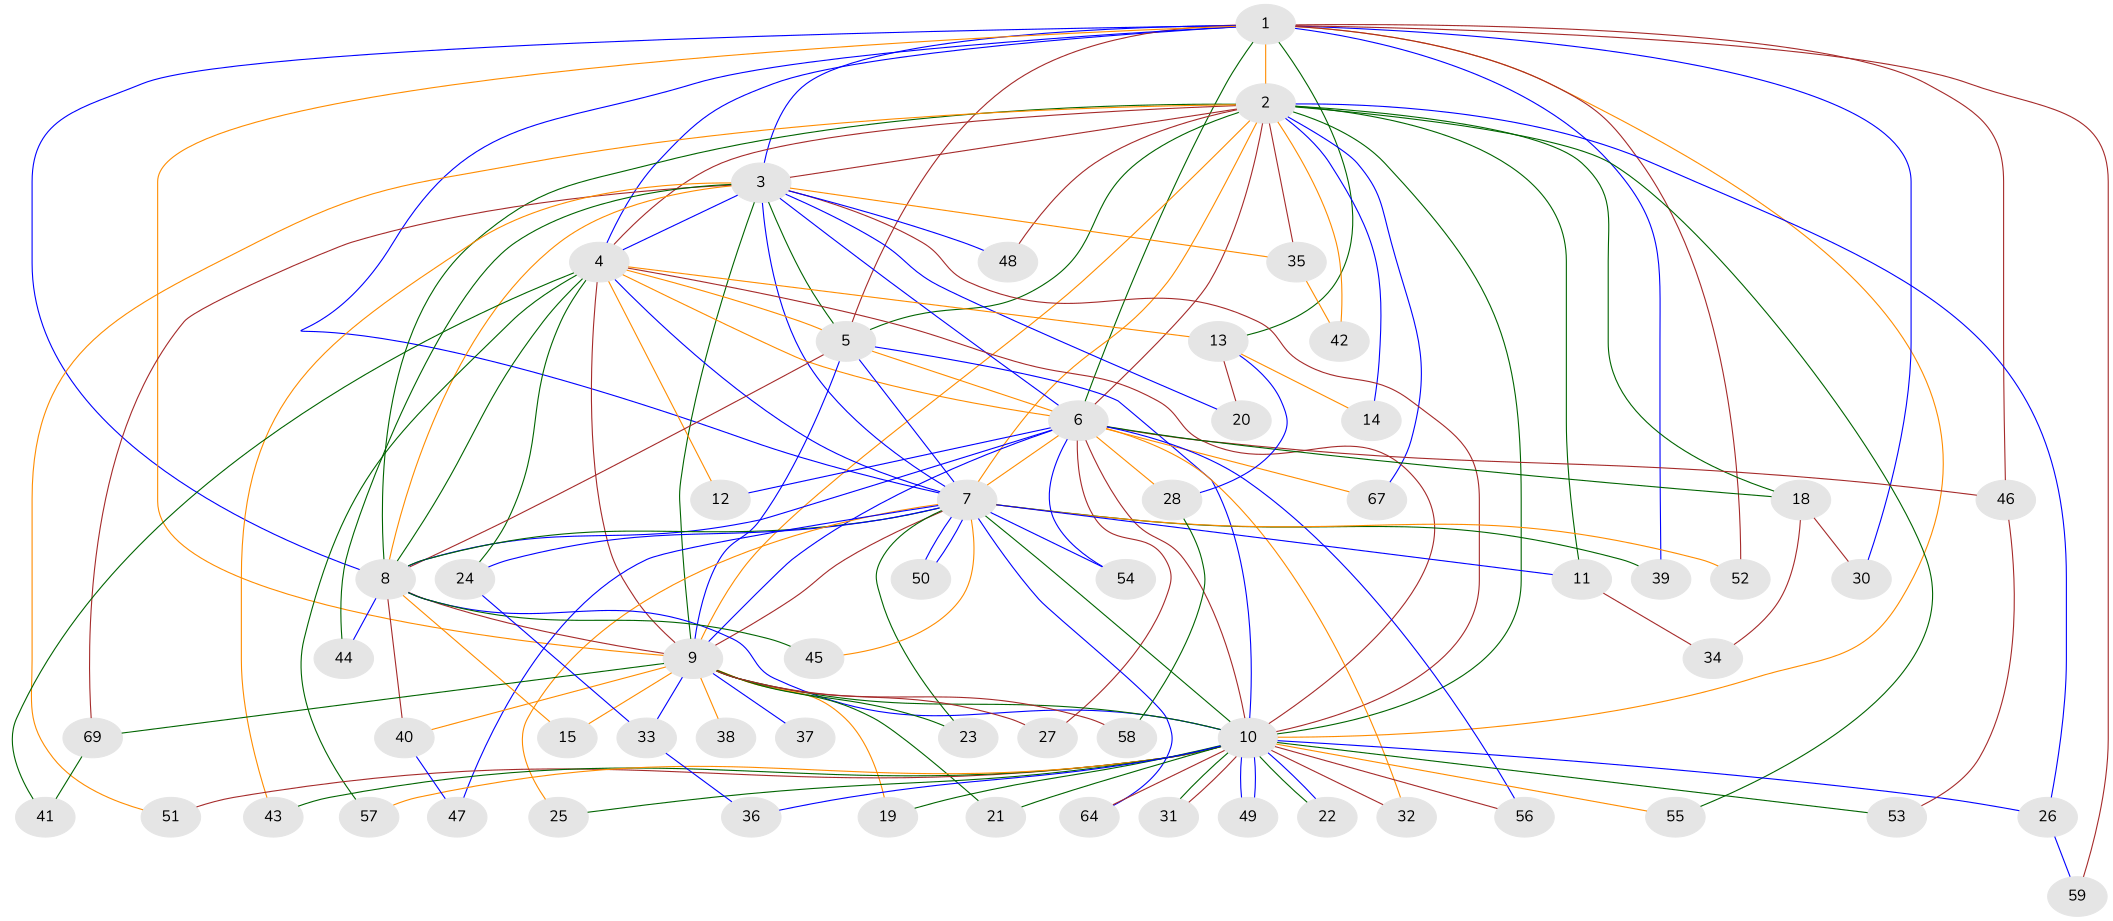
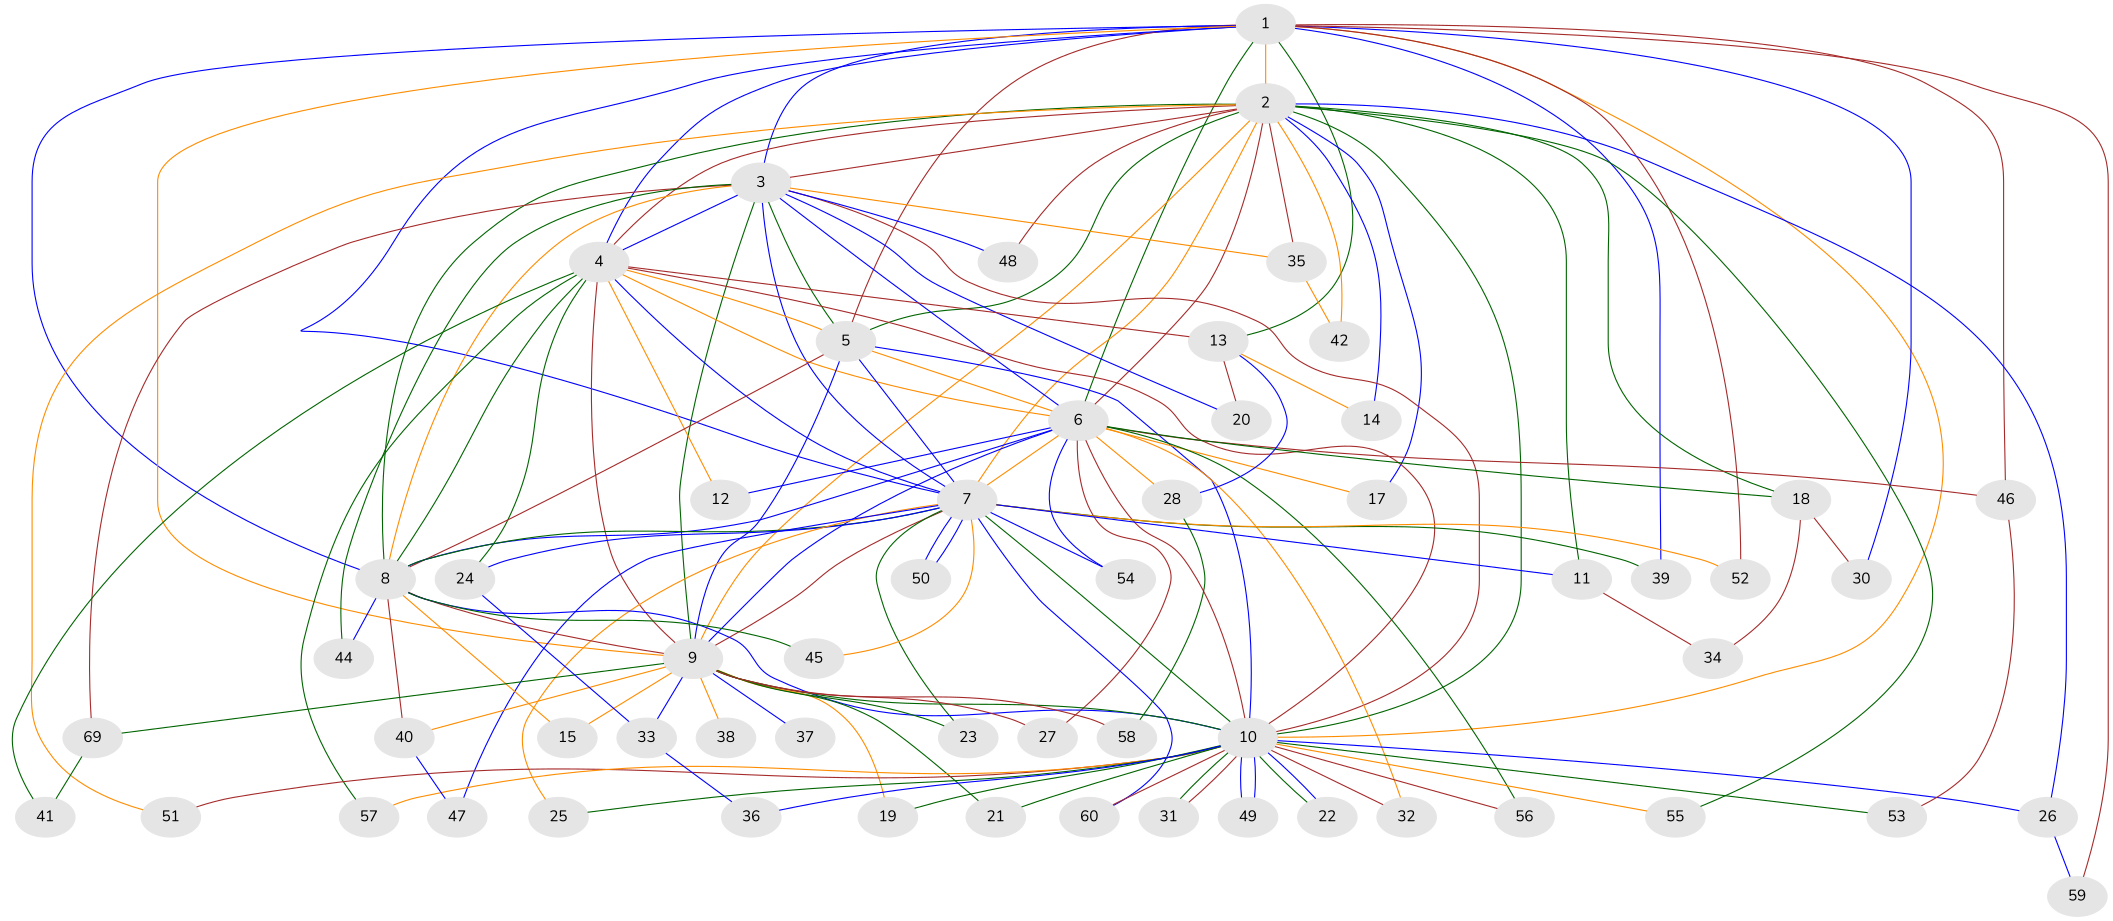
edge "4" -- "13": color darkorange -> brown
node "67": label "67" -> "17"
edge "6" -- "56": color blue -> darkgreen
node "43": removed
node "64": label "64" -> "60"
